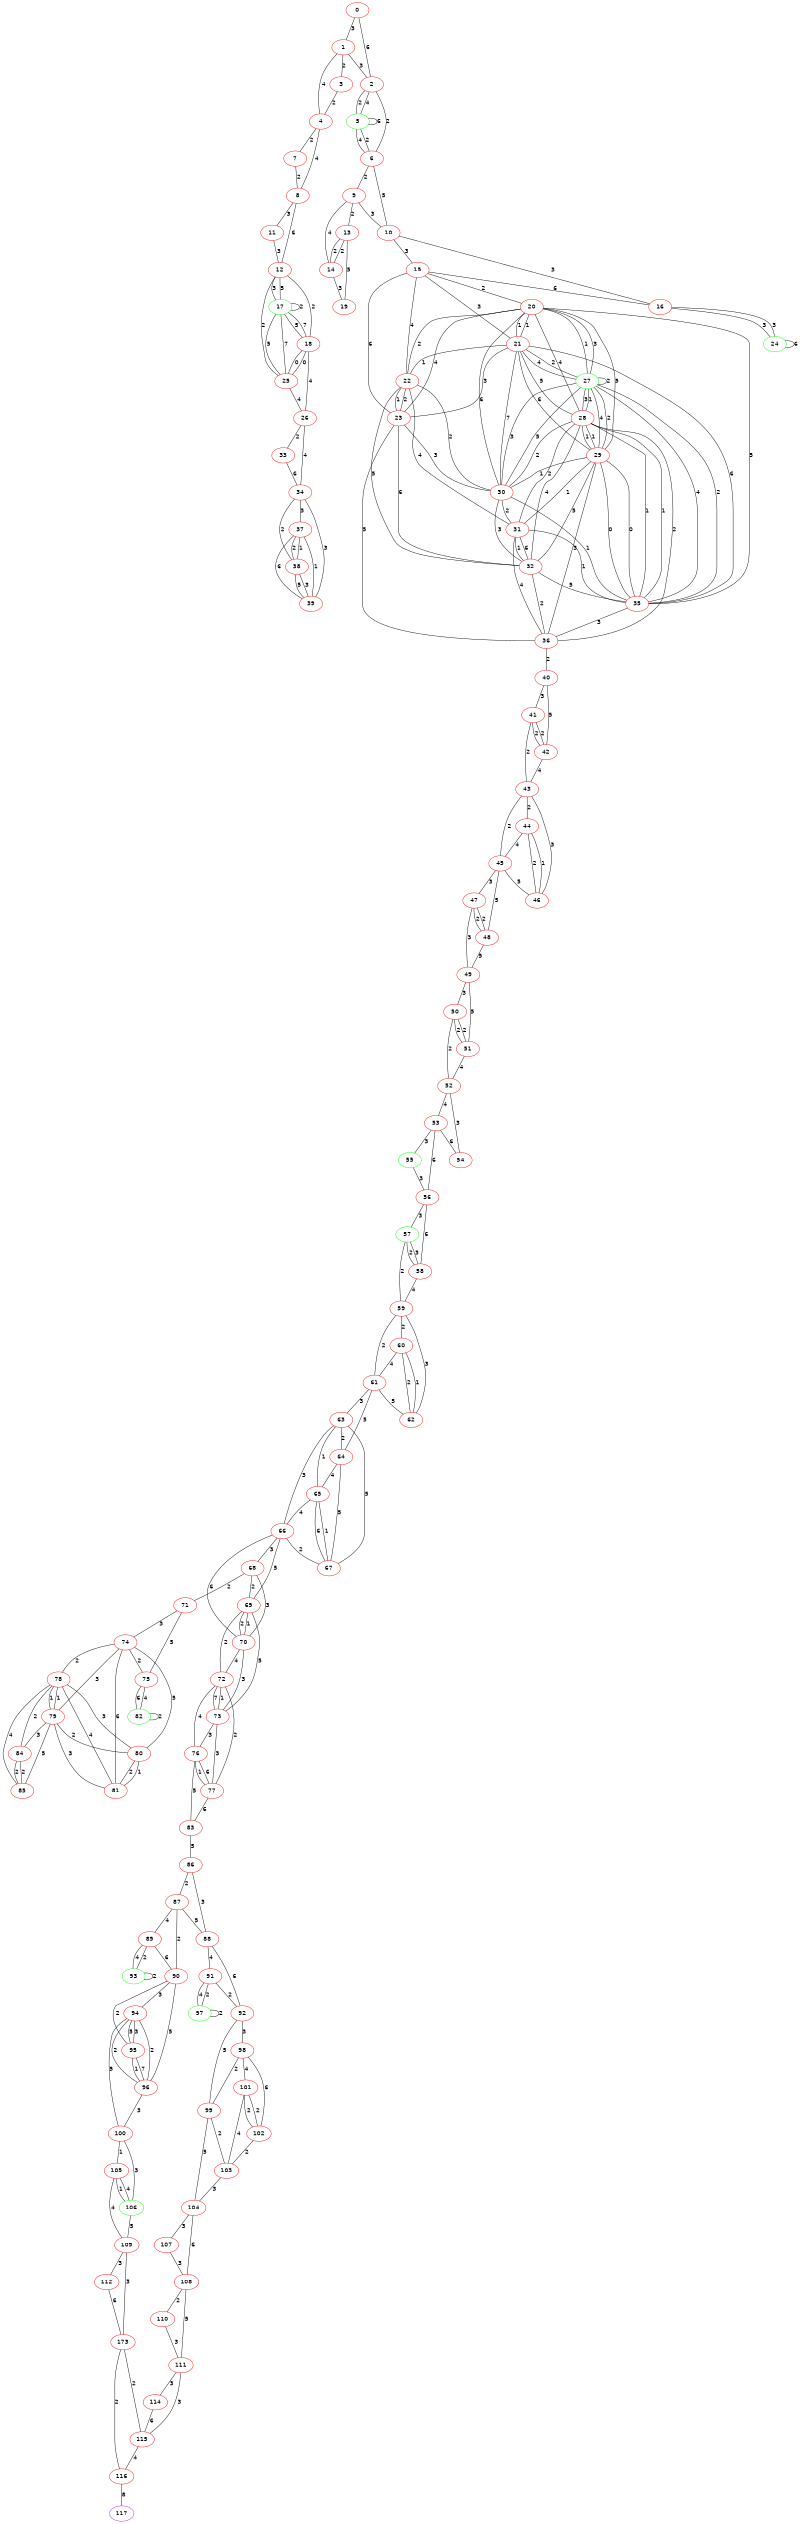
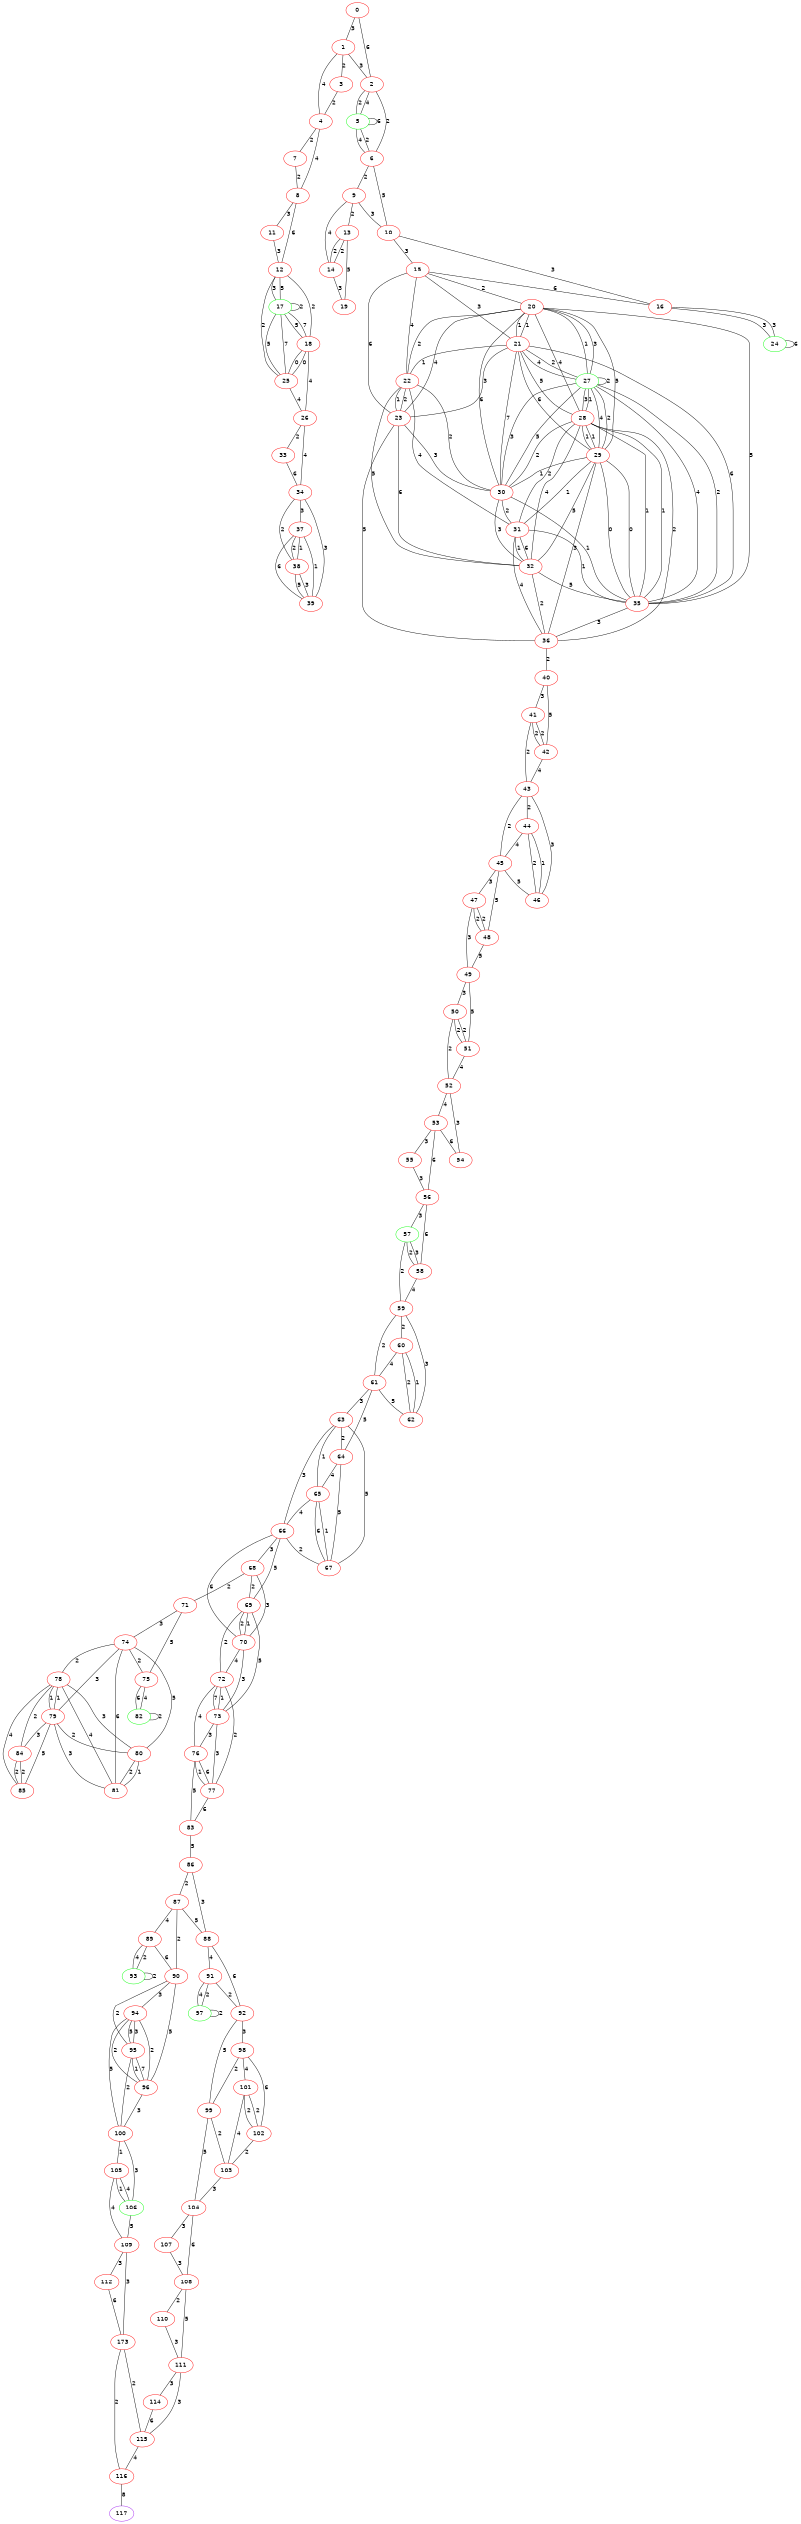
node "55": color green -> red
edge "95" -- "100": added, label "2"
